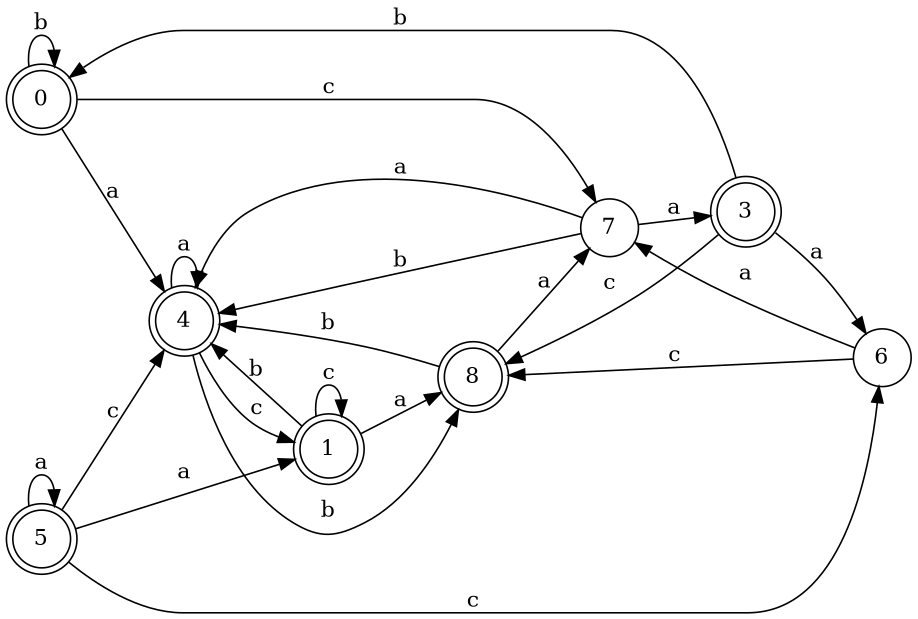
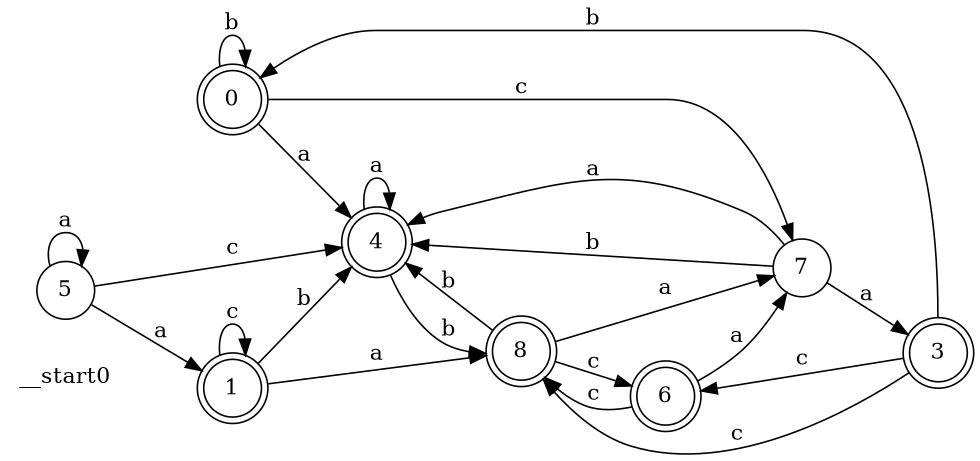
edge "3" -> "6": label "a" -> "c"
node "6": shape circle -> doublecircle
node "__start0": added
edge "4" -> "1": removed, label "c"
node "5": shape doublecircle -> circle
edge "5" -> "6": now "8" -> "6"
